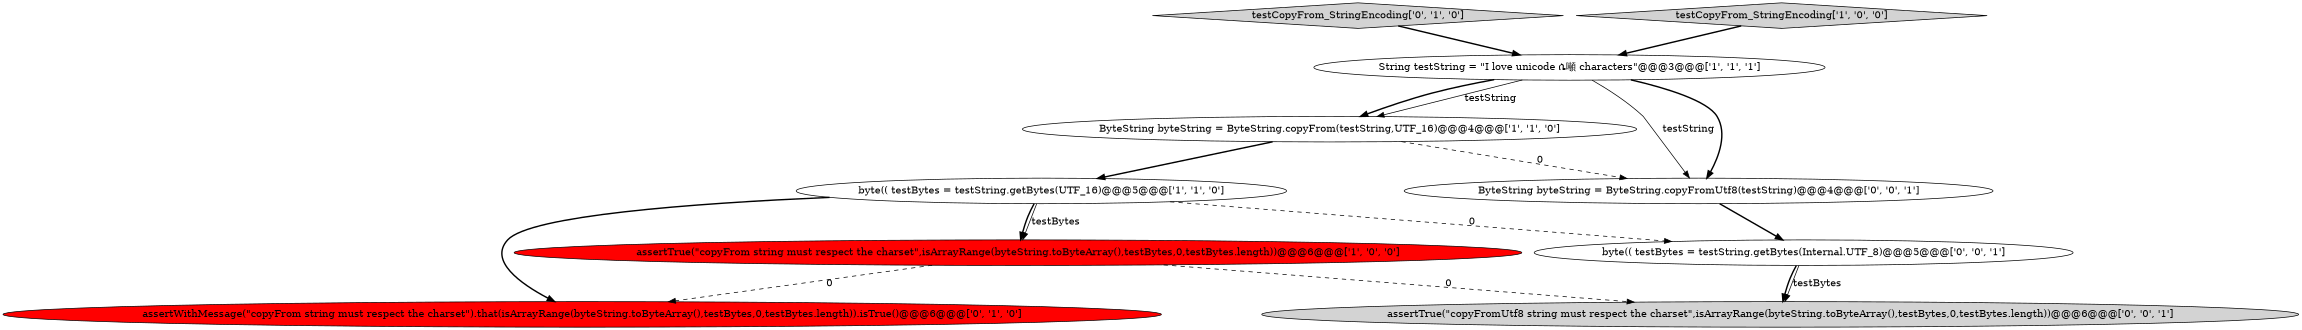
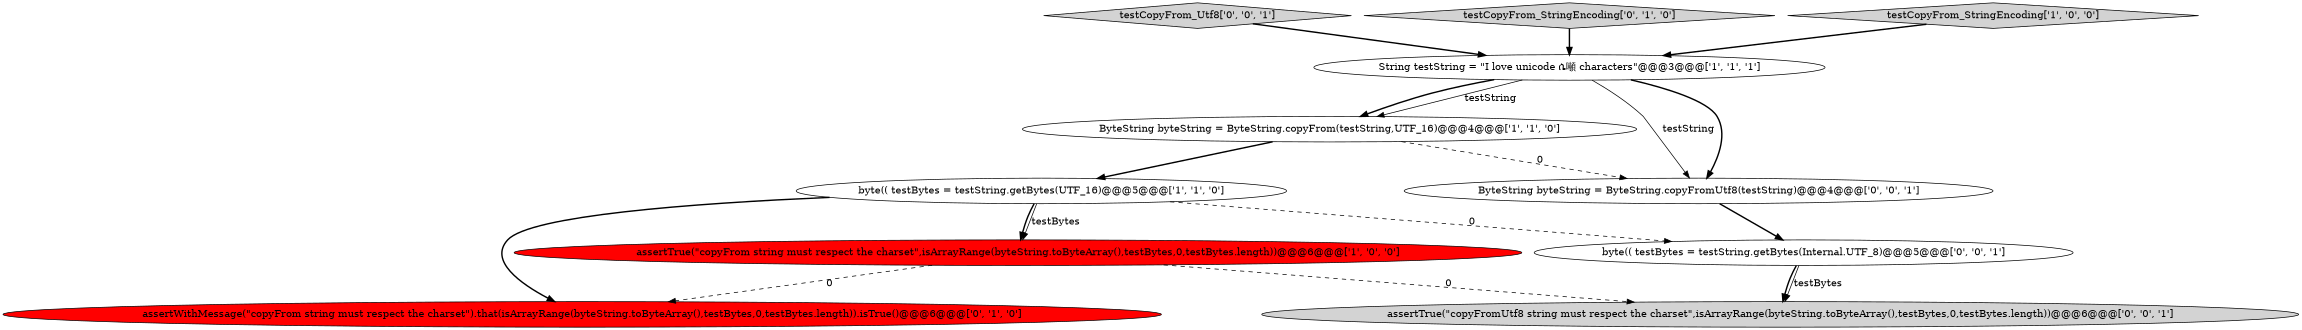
node "testCopyFrom_Utf8['0', '0', '1']": added
